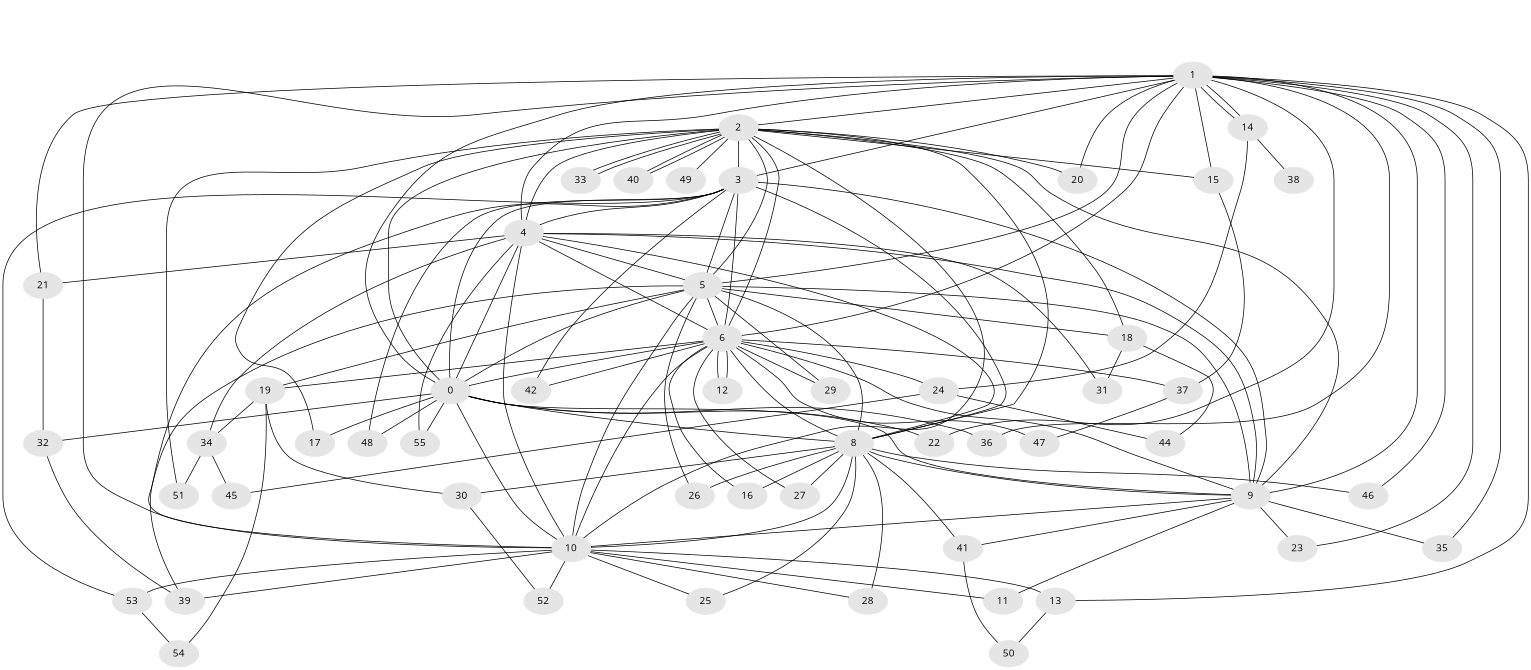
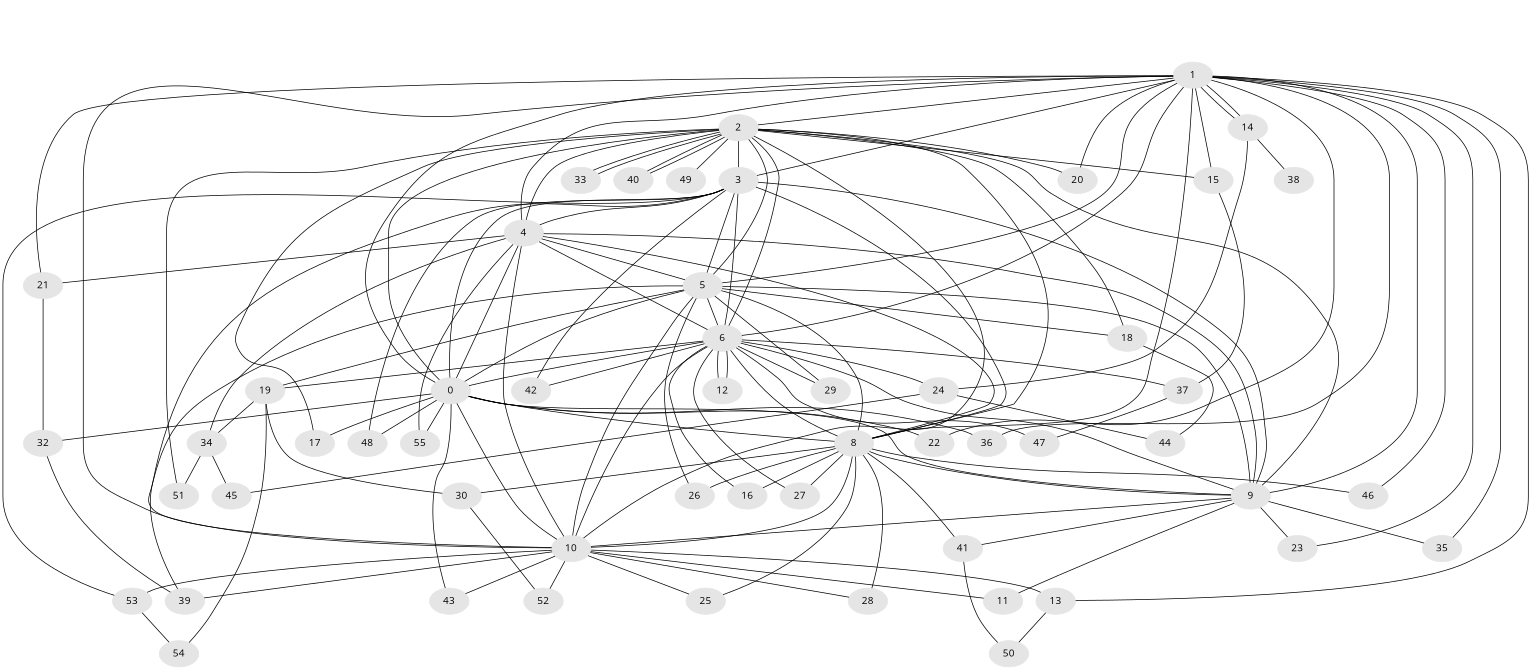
edge "1" -- "8": added
node "31": removed
node "43": added
